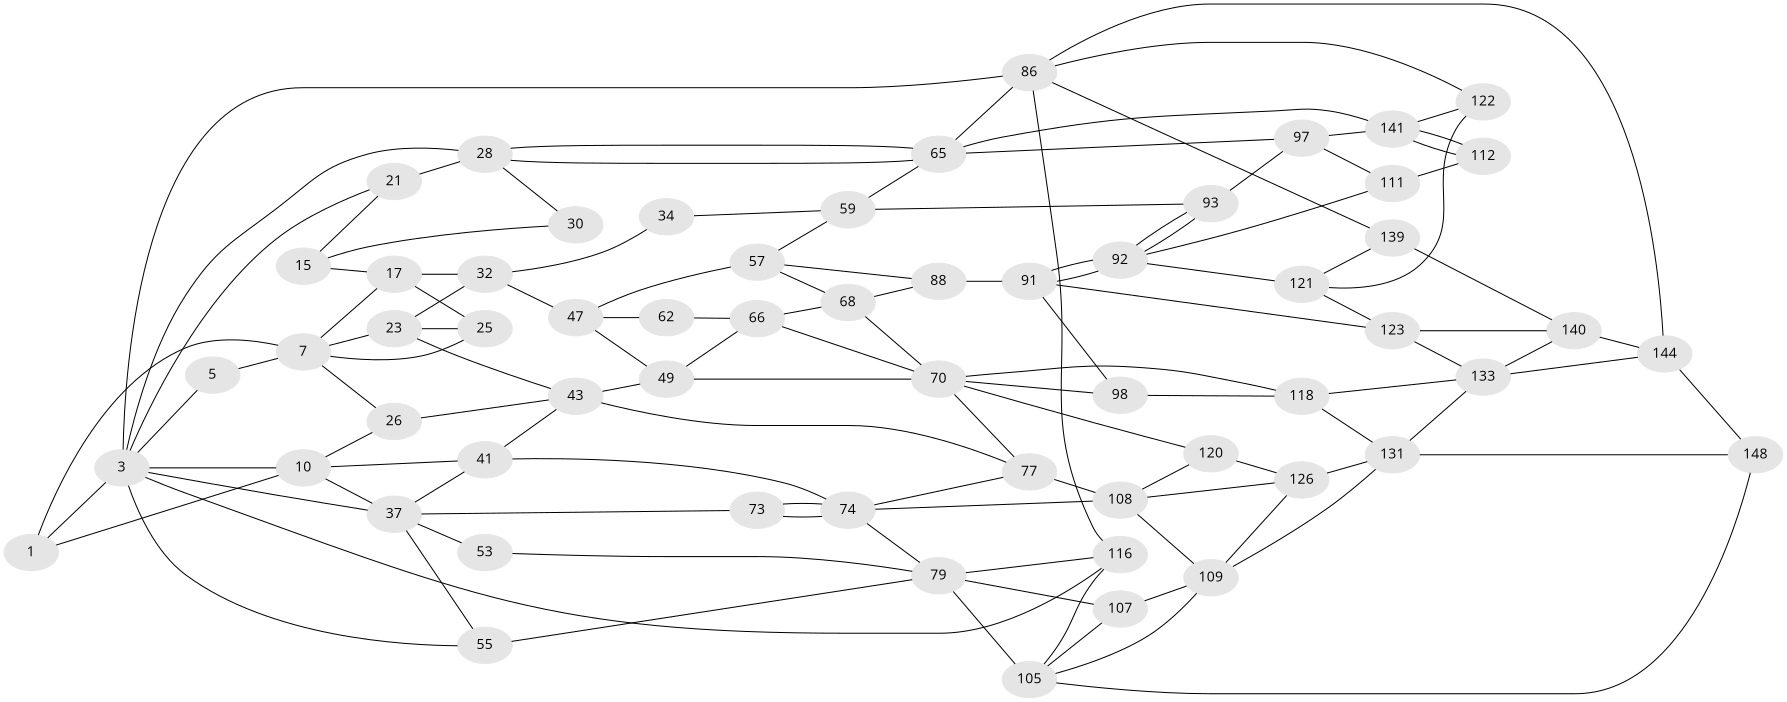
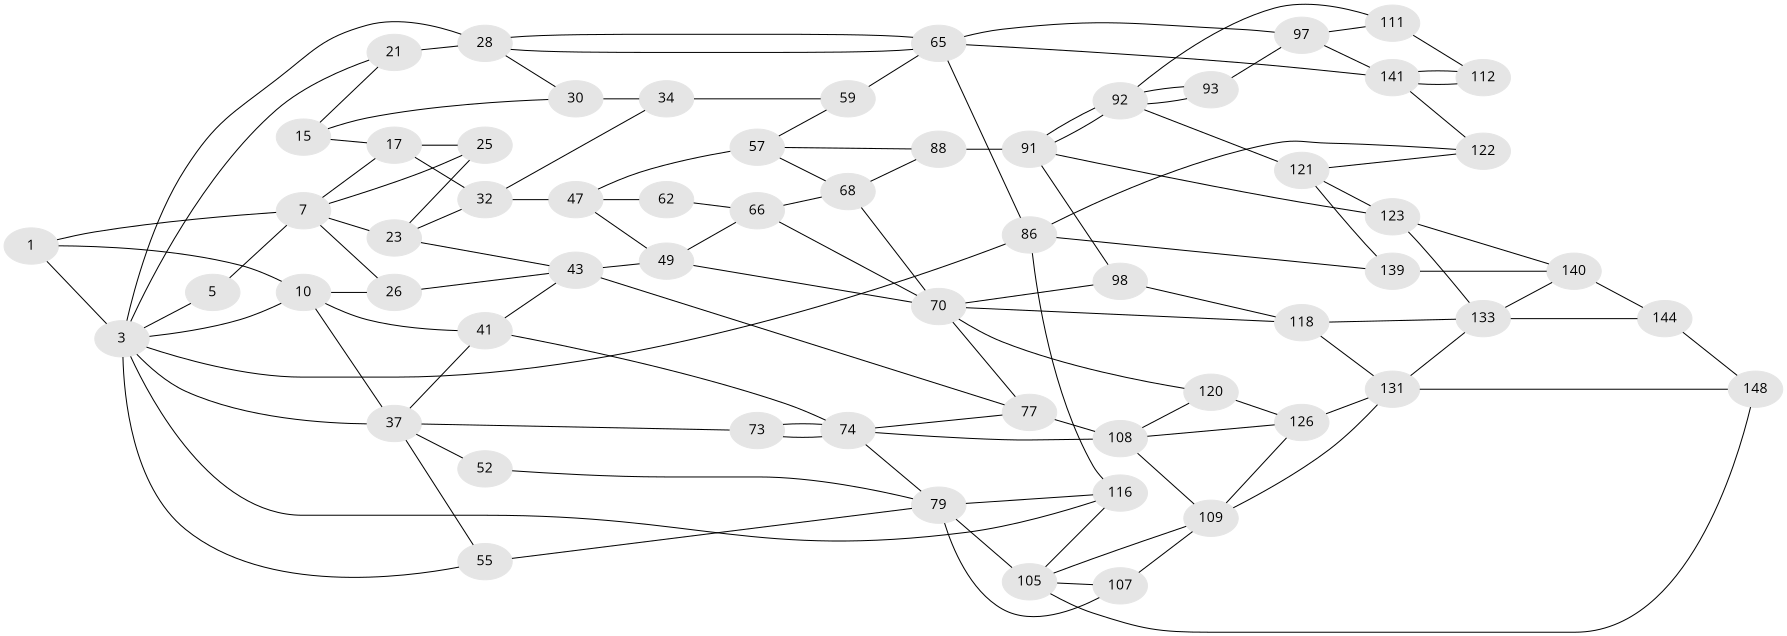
edge "86" -- "144": removed
edge "30" -- "34": added
edge "93" -- "59": removed
node "53": label "53" -> "52"
